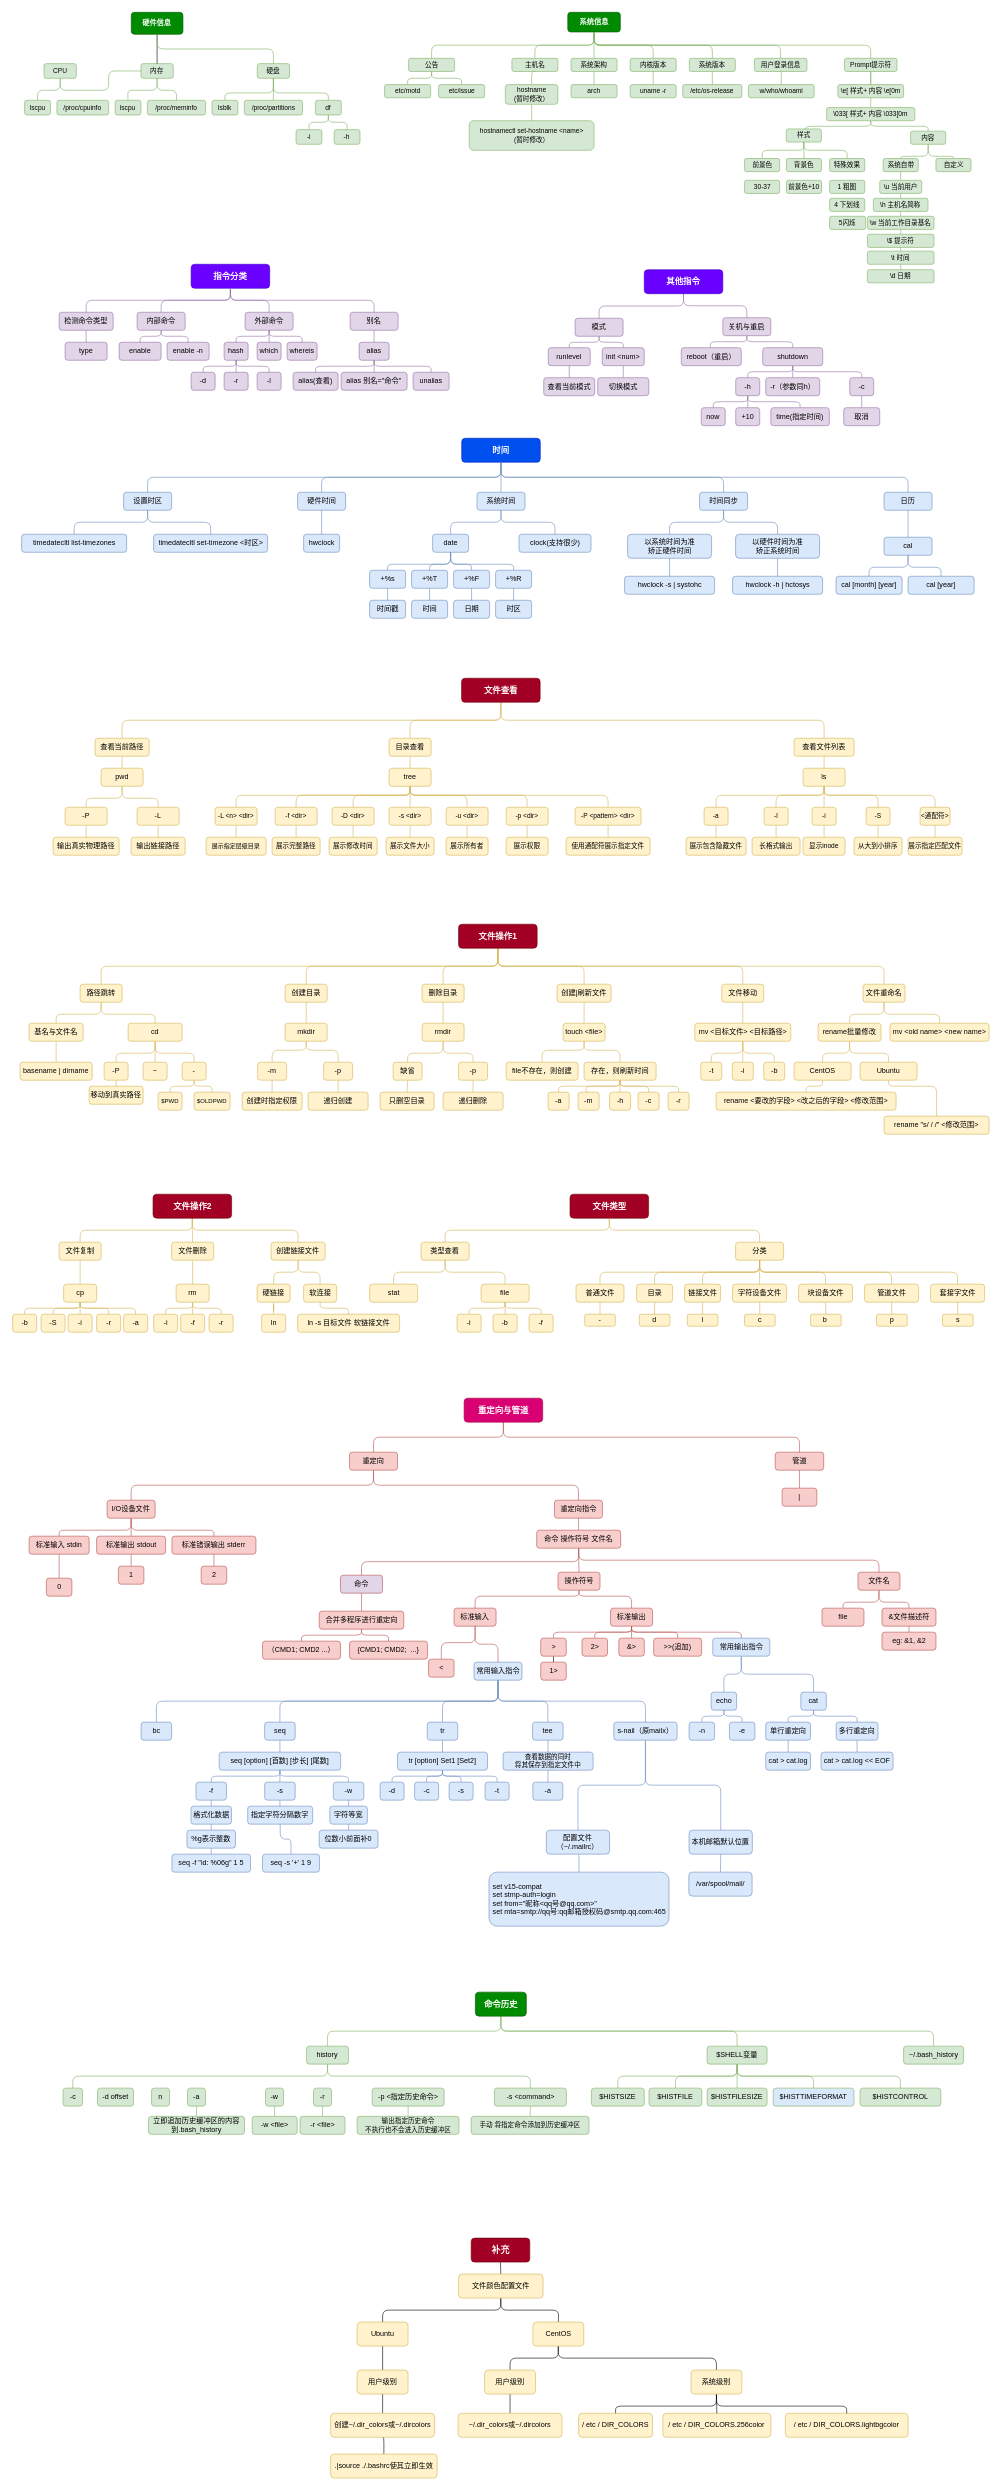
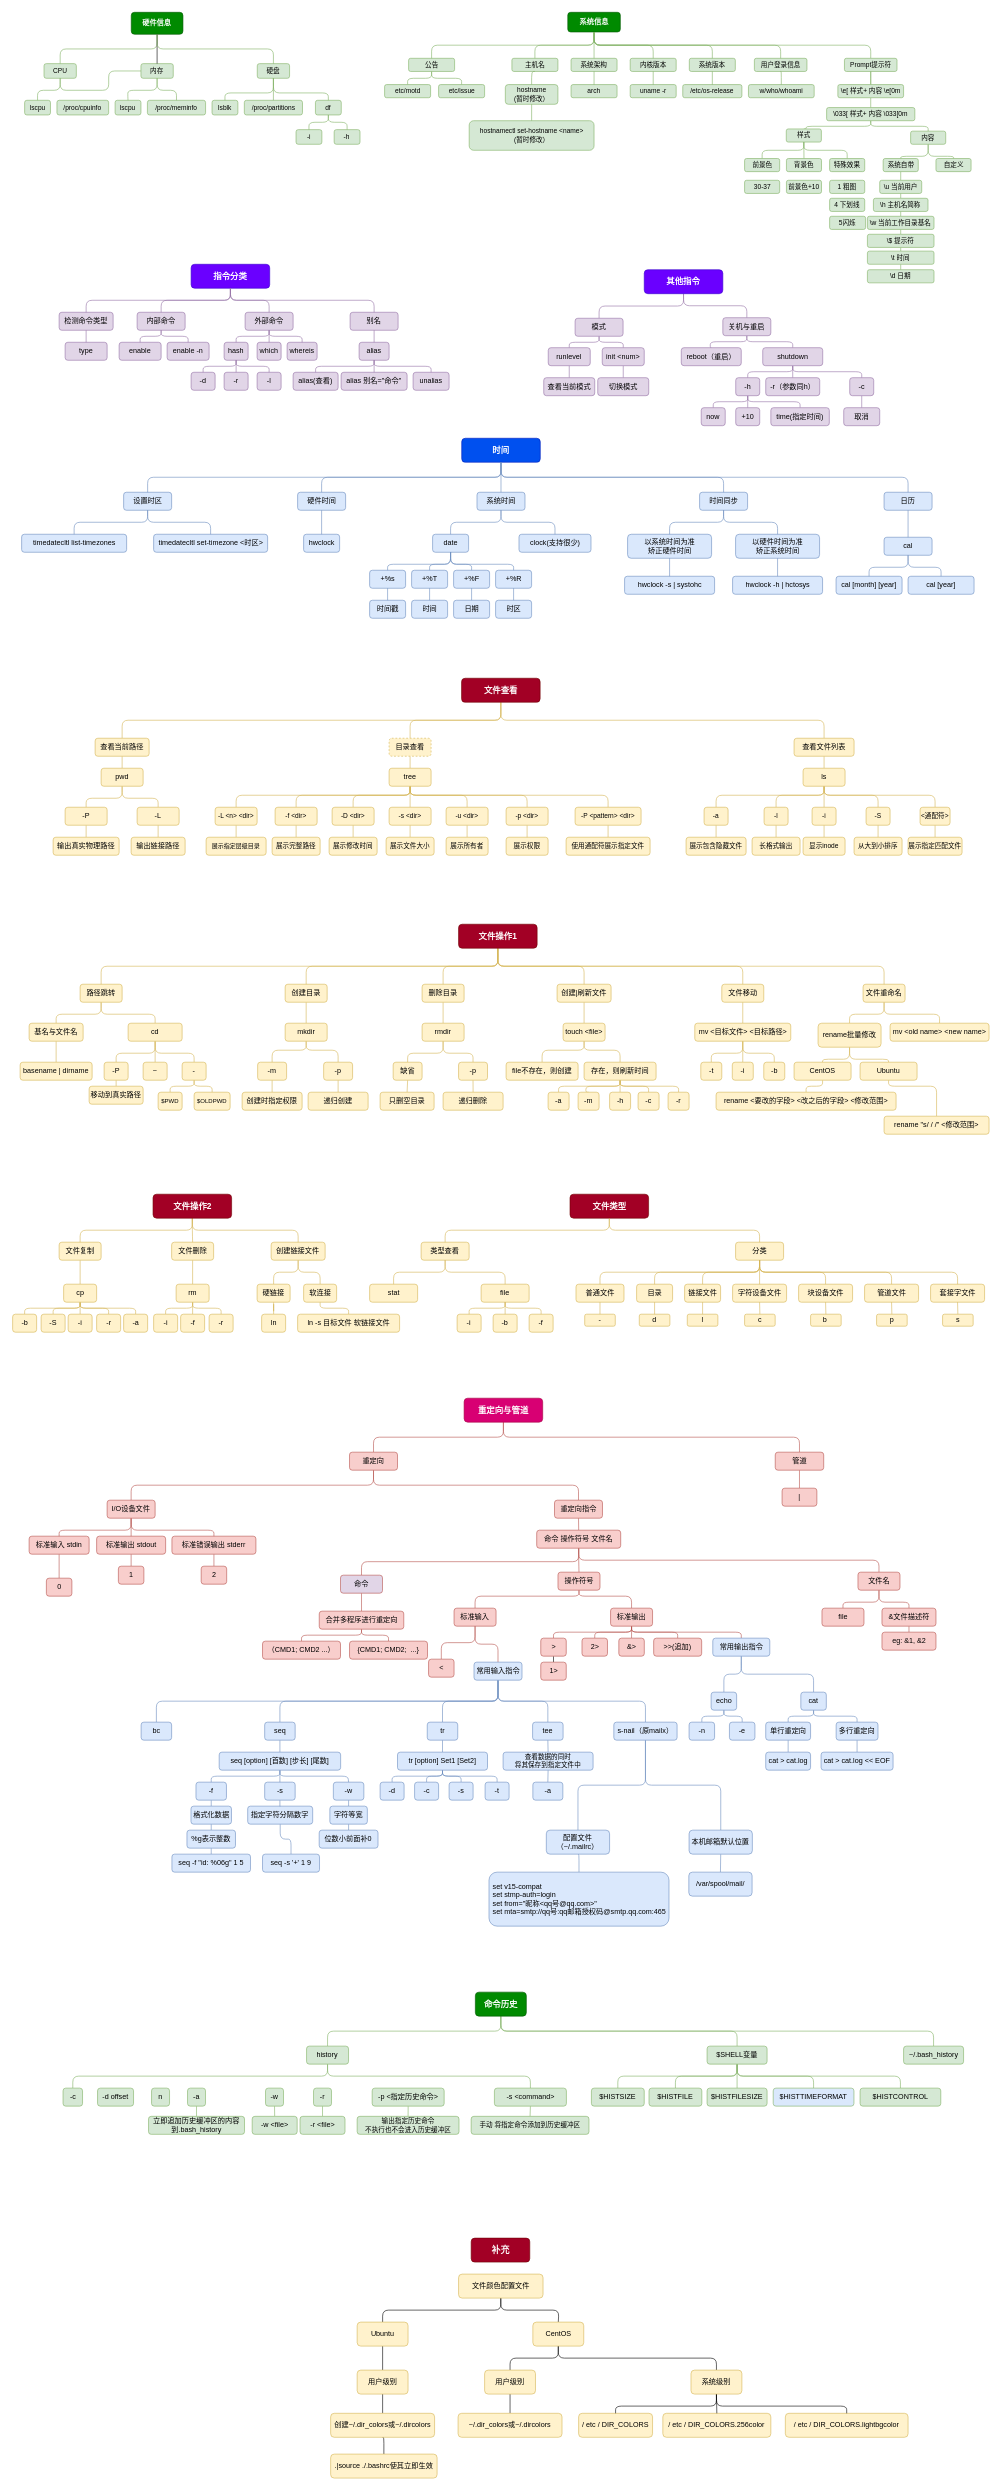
edge "硬件信息" -- "CPU": added
node "目录查看": style solid -> dashed
node "rename批量修改": size 63x18 -> 63x24
edge "补充" -- "文件颜色配置文件": removed
